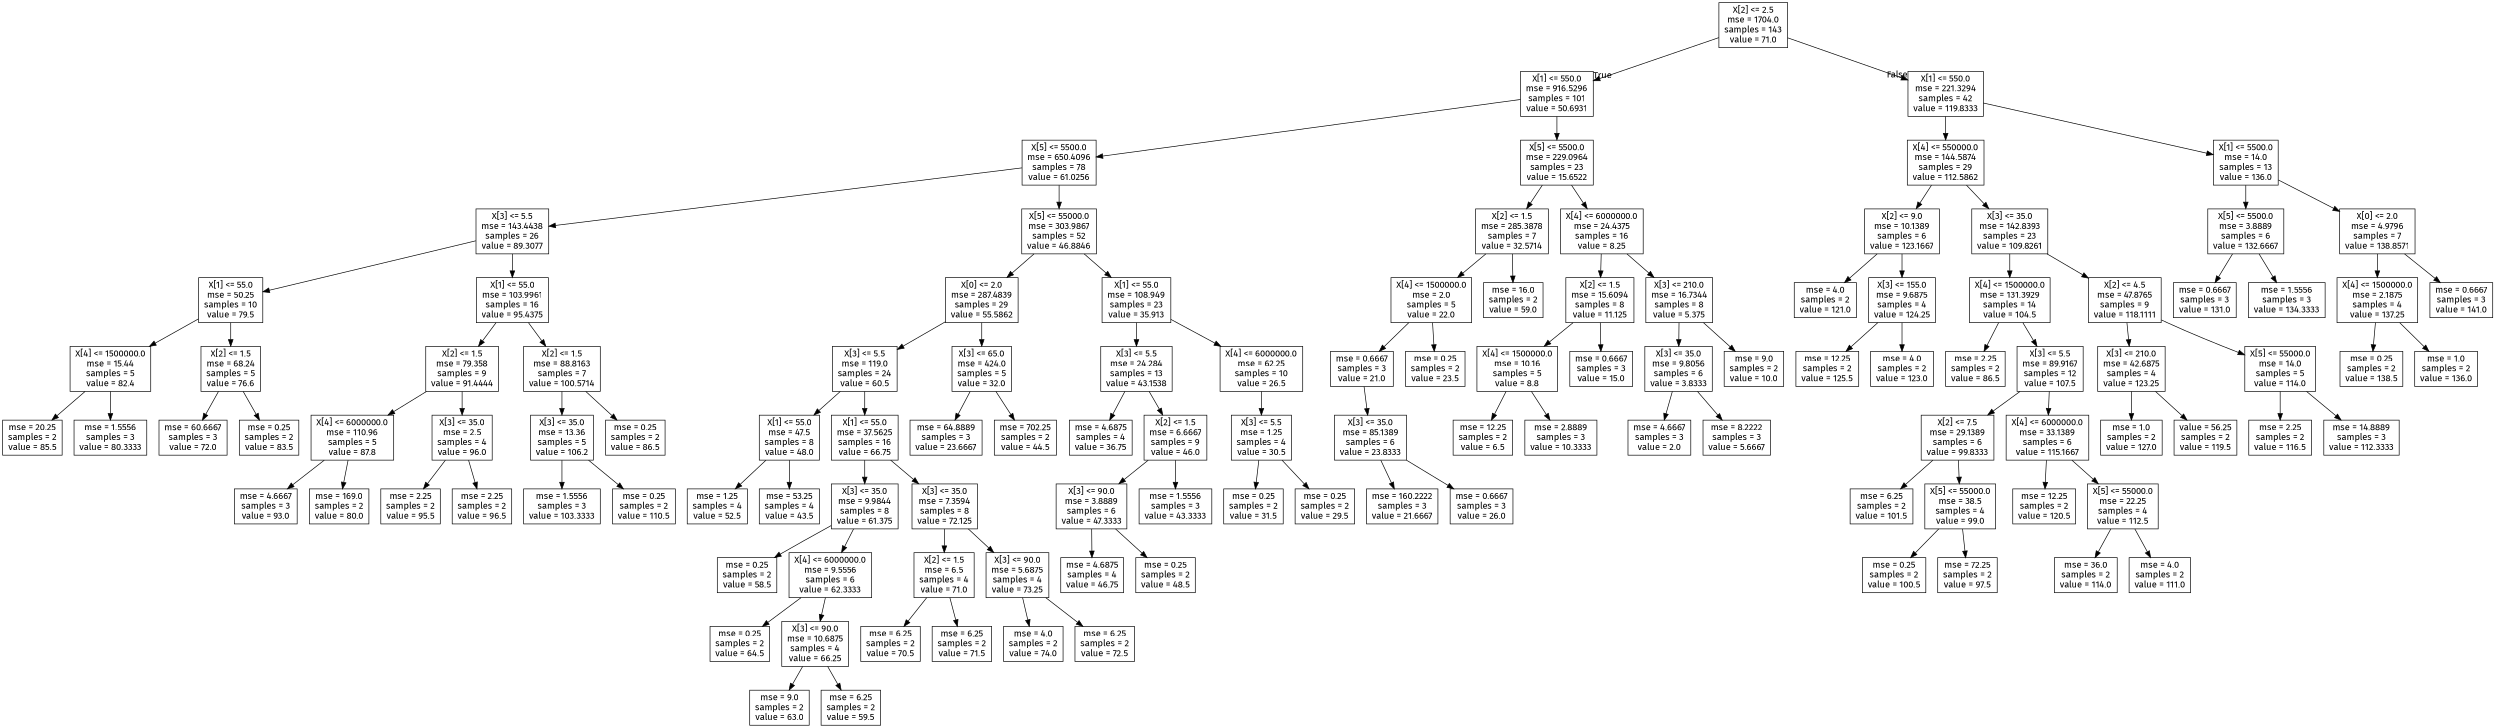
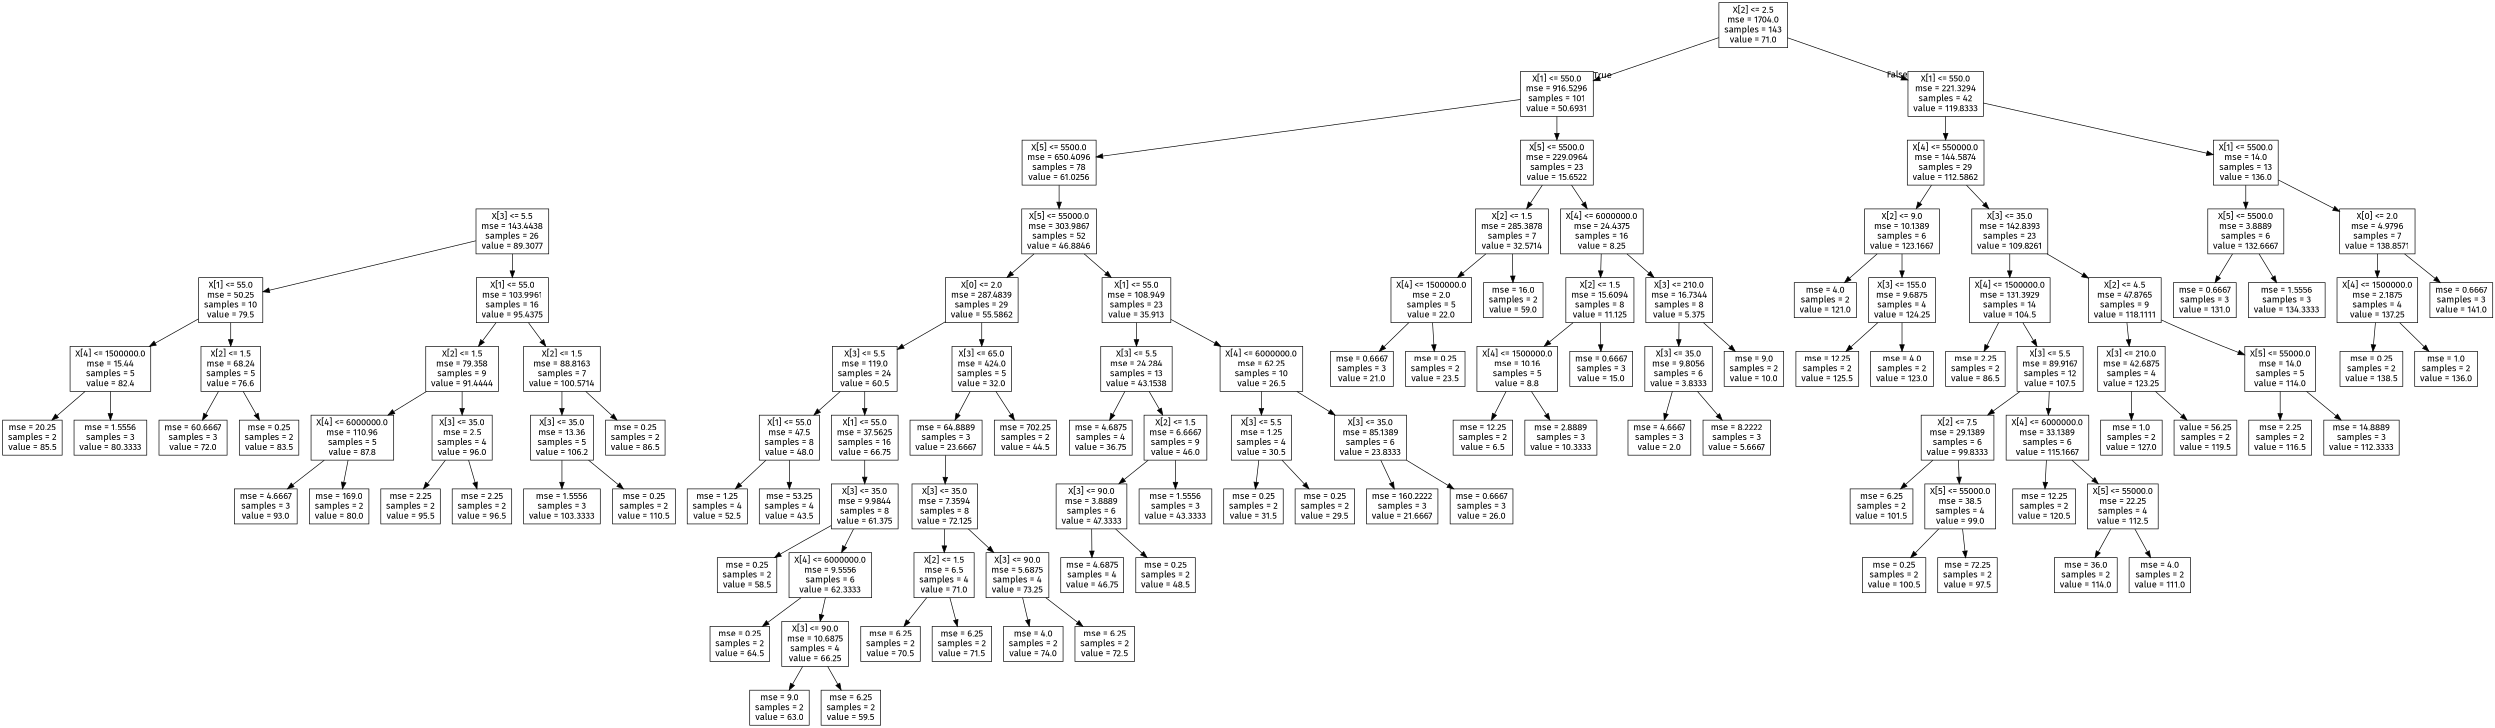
edge "X[5] <= 5500.0 mse = 650.4096 samples = 78 value = 61.0256" -> "X[3] <= 5.5 mse = 143.4438 samples = 26 value = 89.3077": removed
edge "mse = 0.6667 samples = 3 value = 21.0" -> "X[3] <= 35.0 mse = 85.1389 samples = 6 value = 23.8333": now "X[4] <= 6000000.0 mse = 62.25 samples = 10 value = 26.5" -> "X[3] <= 35.0 mse = 85.1389 samples = 6 value = 23.8333"
edge "X[1] <= 55.0 mse = 37.5625 samples = 16 value = 66.75" -> "X[3] <= 35.0 mse = 7.3594 samples = 8 value = 72.125": now "mse = 64.8889 samples = 3 value = 23.6667" -> "X[3] <= 35.0 mse = 7.3594 samples = 8 value = 72.125"
